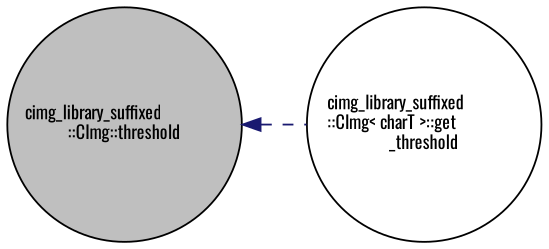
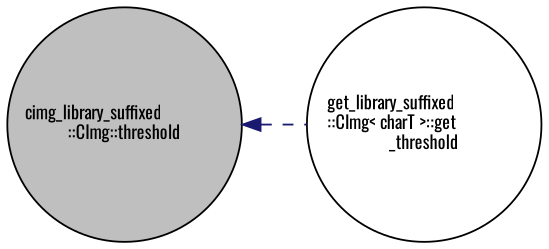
node "cimg_library_suffixed ::CImg< charT >::get _threshold": label "cimg_library_suffixed ::CImg< charT >::get _threshold" -> "get_library_suffixed ::CImg< charT >::get _threshold"
